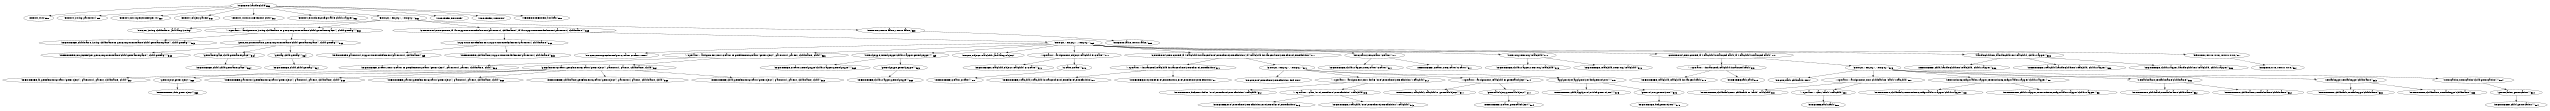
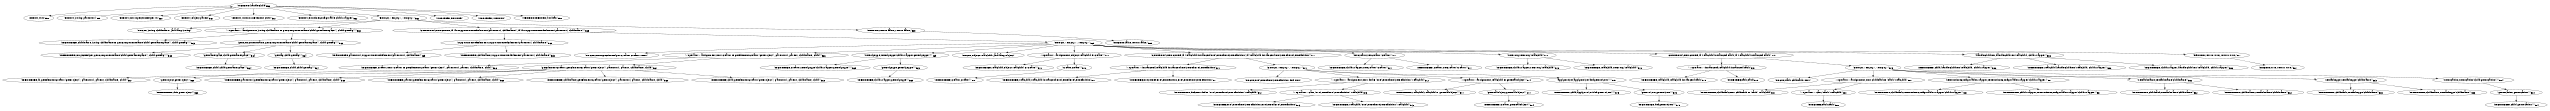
edge "(METHOD,handleChild)" -> "(PARAM,String parentUri)": reversed
